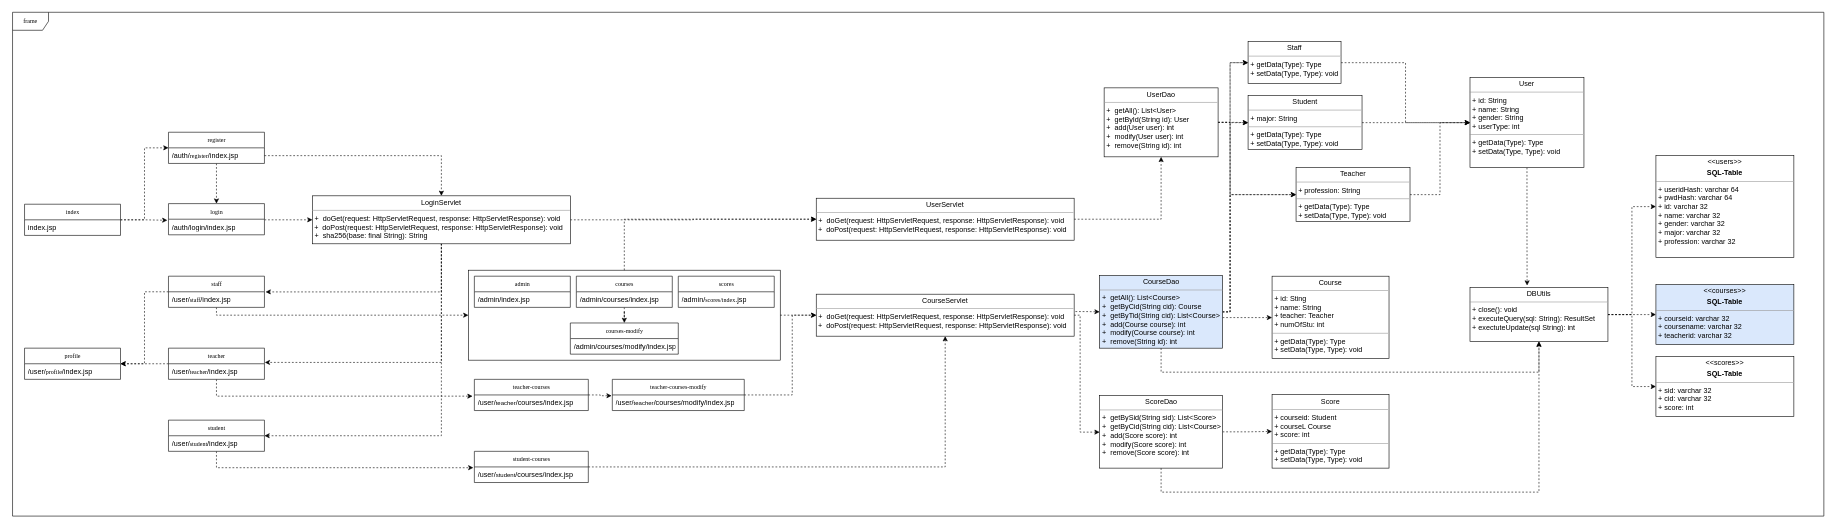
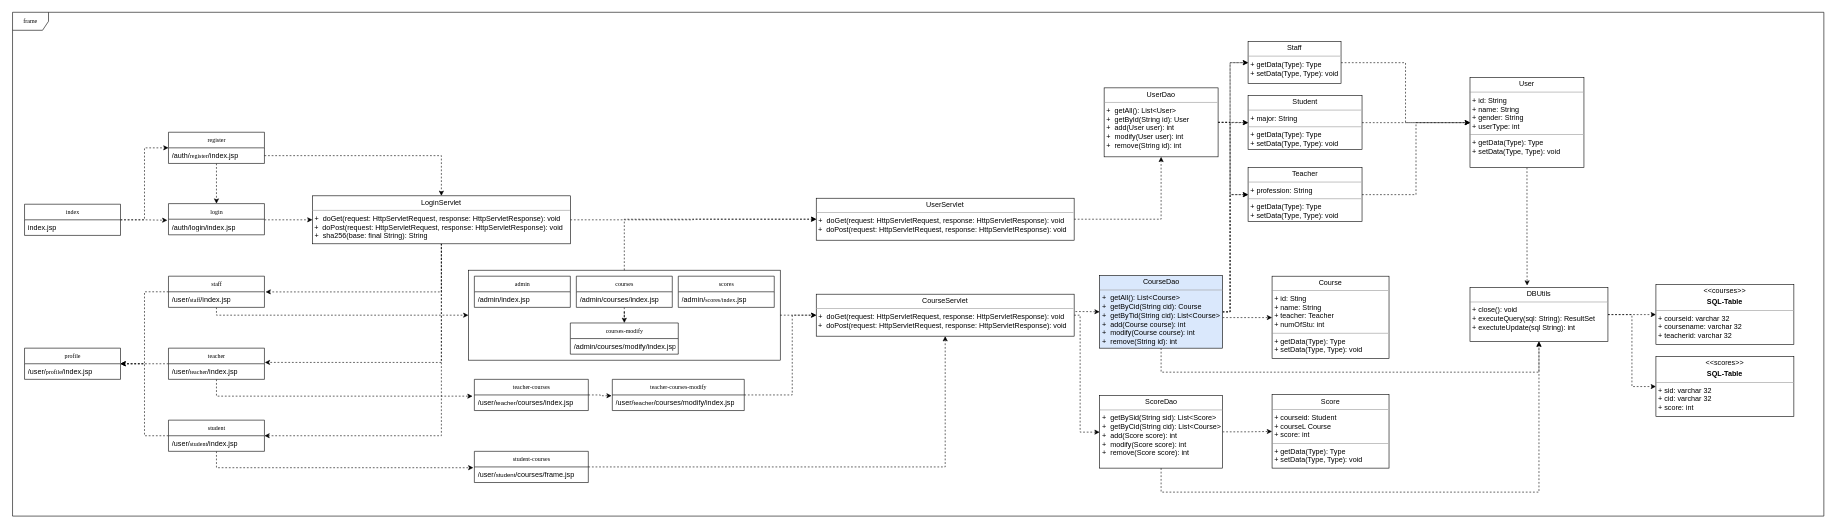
node "Teacher + profession: String + getData(Type): Type + setData(Type, Type): void": moved (1353, 195) -> (1305, 195)
edge "DBUtils + close(): void + executeQuery(sql: String): ResultSet + exectuteUpdate(sql String): int" -> "<<users>> SQL-Table + useridHash: varchar 64 + pwdHash: varchar 64 + id: varchar 32 + name: varchar 32 + gender: varchar 32 + major: varchar 32 + profession: varchar 32": removed
node "<<users>> SQL-Table + useridHash: varchar 64 + pwdHash: varchar 64 + id: varchar 32 + name: varchar 32 + gender: varchar 32 + major: varchar 32 + profession: varchar 32": removed
node "<<courses>> SQL-Table + courseid: varchar 32 + coursename: varchar 32 + teacherid: varchar 32": fillcolor #dae8fc -> #ffffff
edge "student" -> "profile": added
node "/user/student/courses/index.jsp": label "/user/student/courses/index.jsp" -> "/user/student/courses/frame.jsp"
